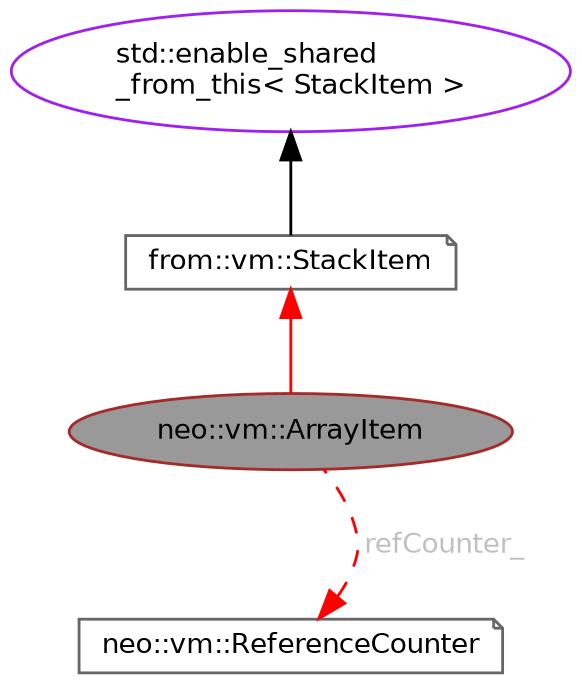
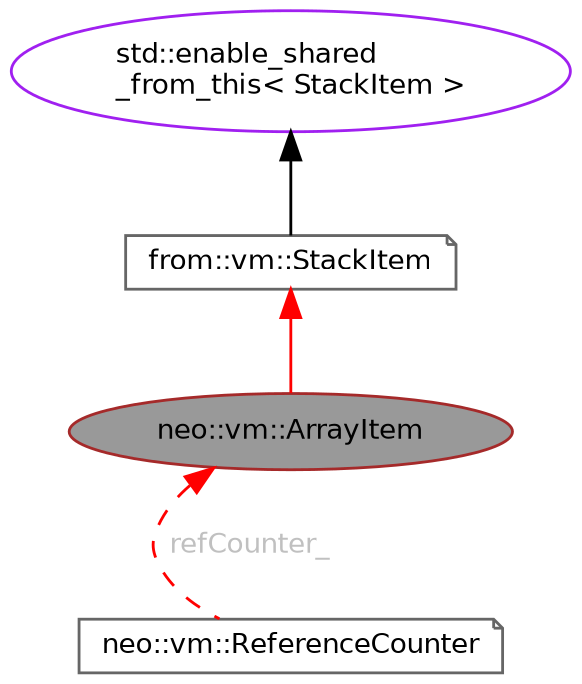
edge "neo::vm::ArrayItem" -> "neo::vm::ReferenceCounter": reversed
